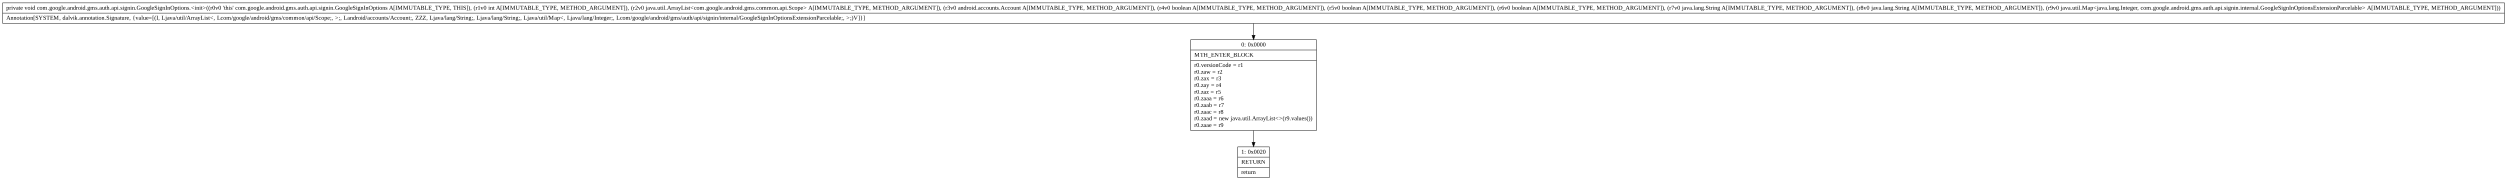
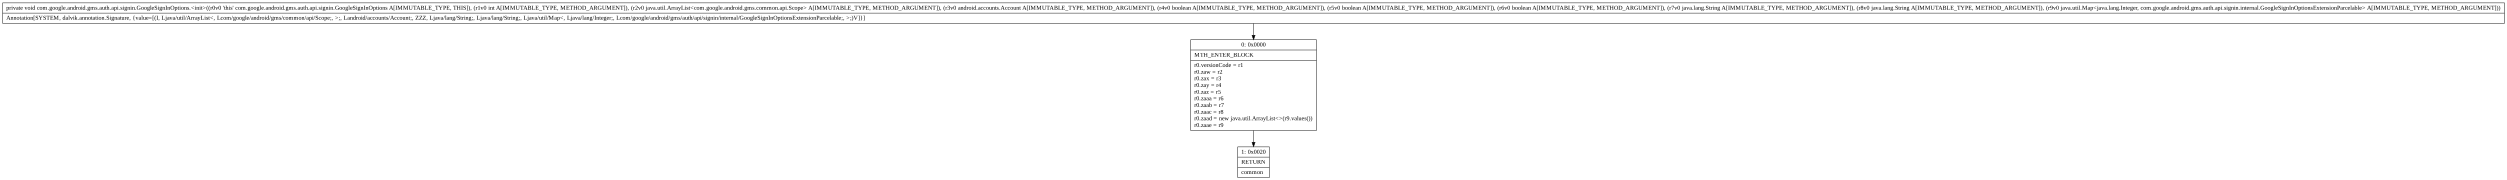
node "1: 0x0020": text "return" -> "common"
